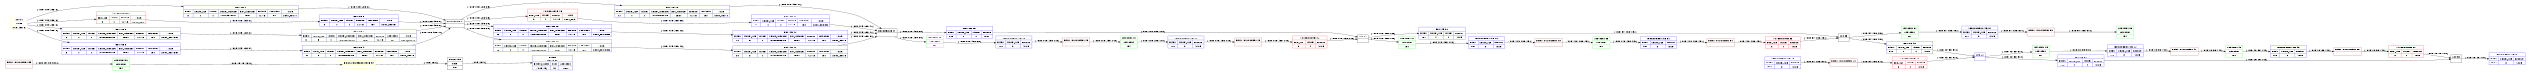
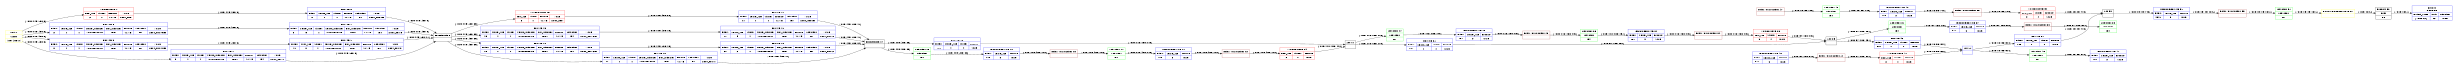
edge "SeparableConv2D 54" -> "BatchNormalization 55": added, label "[None, 15, 25, 1024]"
edge "SeparableConv2D 46" -> "BatchNormalization 47": removed, label "[None, 29, 50, 728]"
